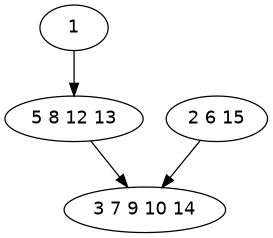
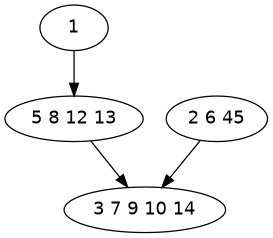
node "2 6 15": label "2 6 15" -> "2 6 45"
